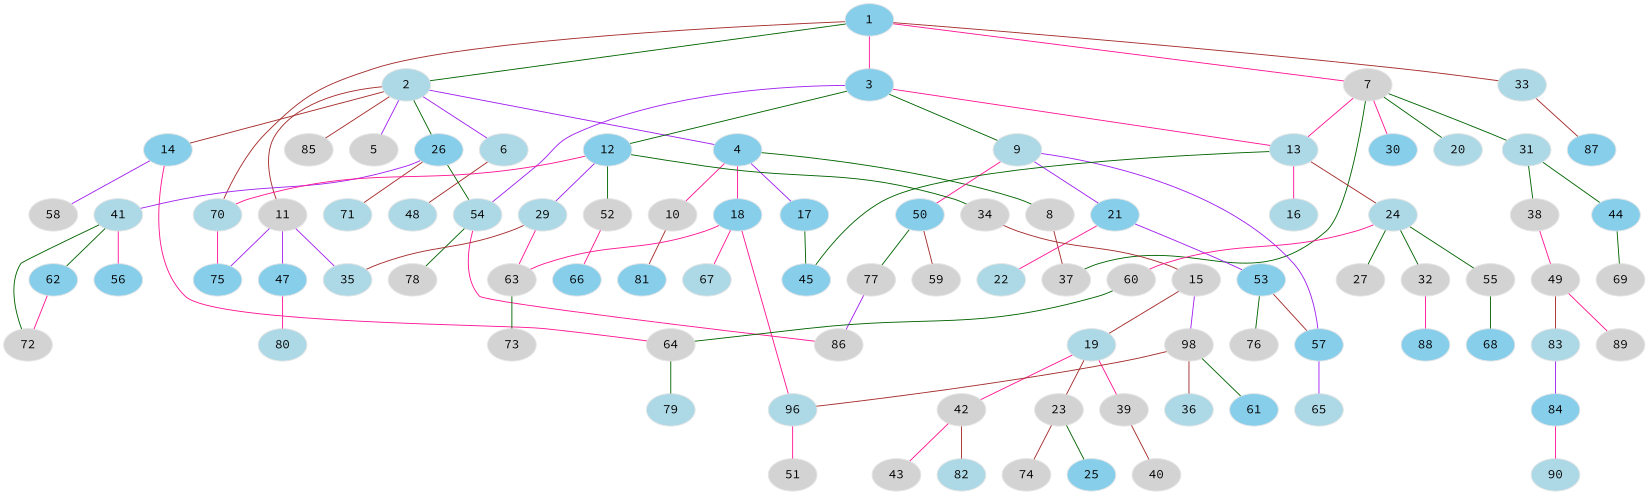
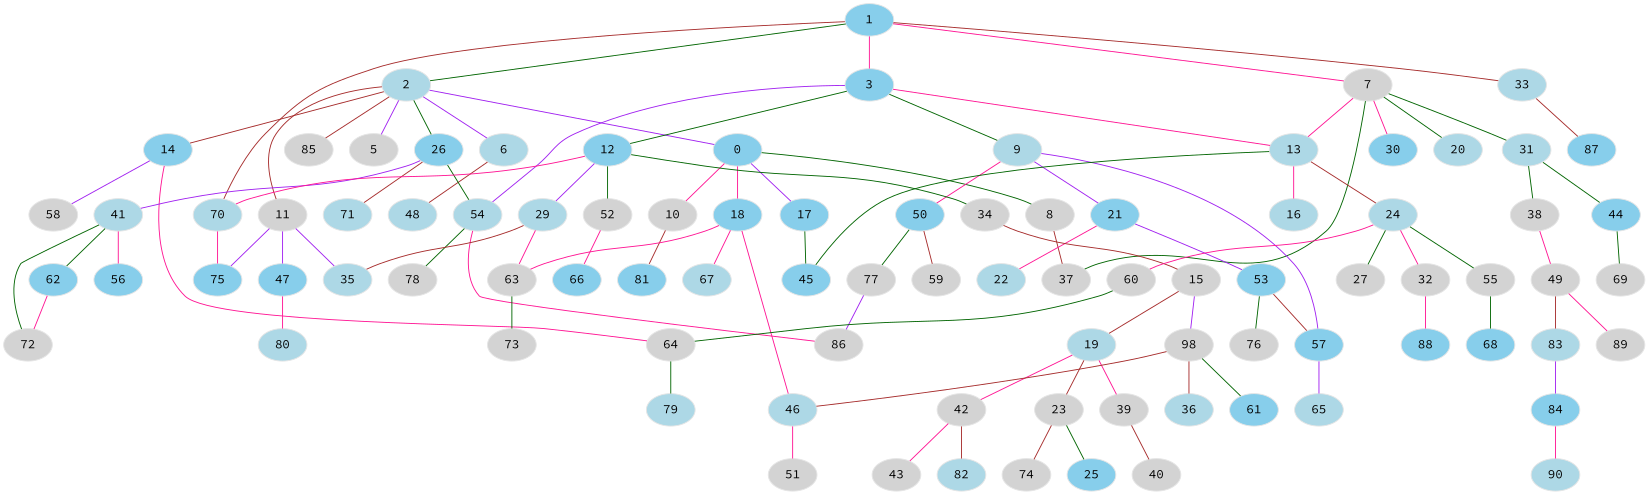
node "4": label "4" -> "0"
edge "24" -- "32": color darkgreen -> deeppink
node "96": label "96" -> "46"
